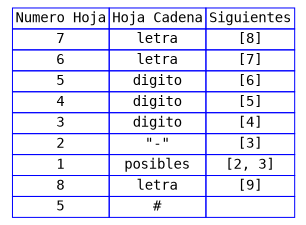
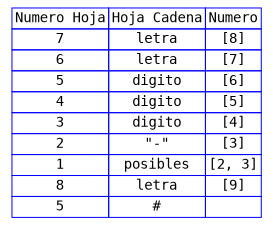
node "Numero Hoja": text "Siguientes" -> "Numero"
